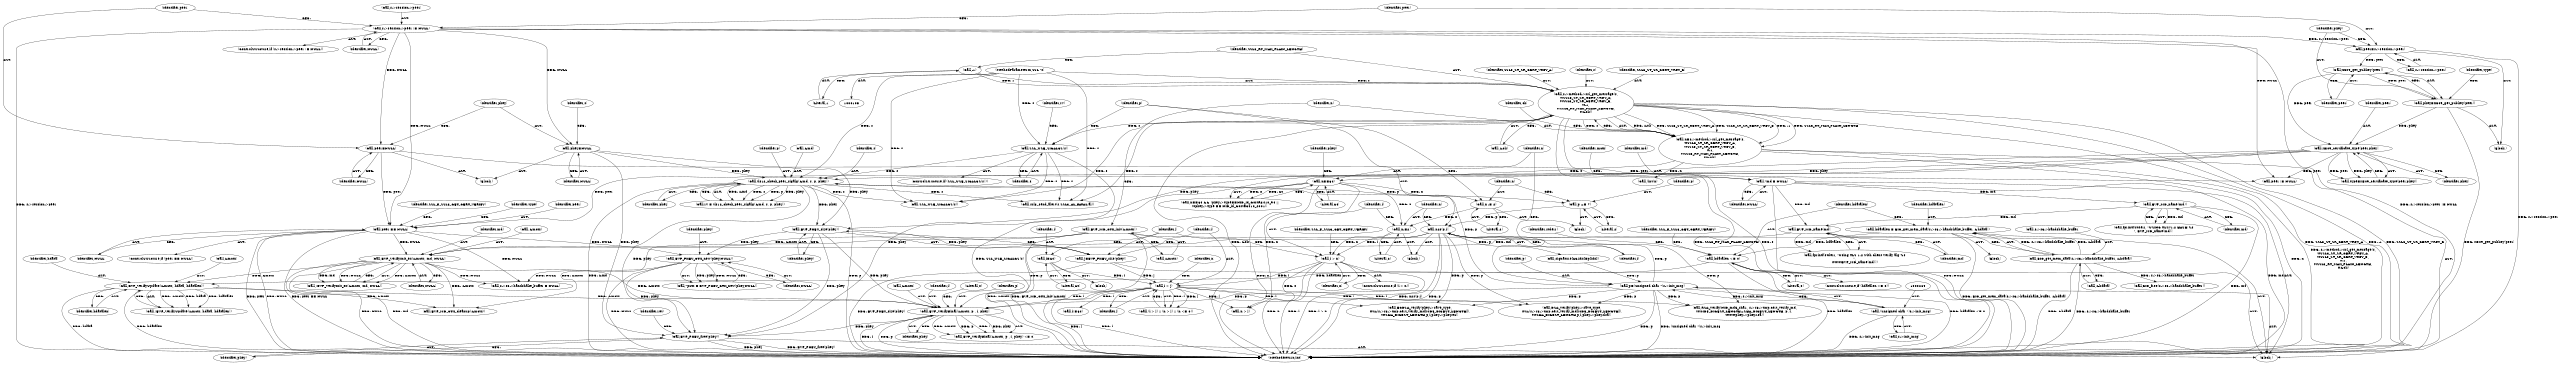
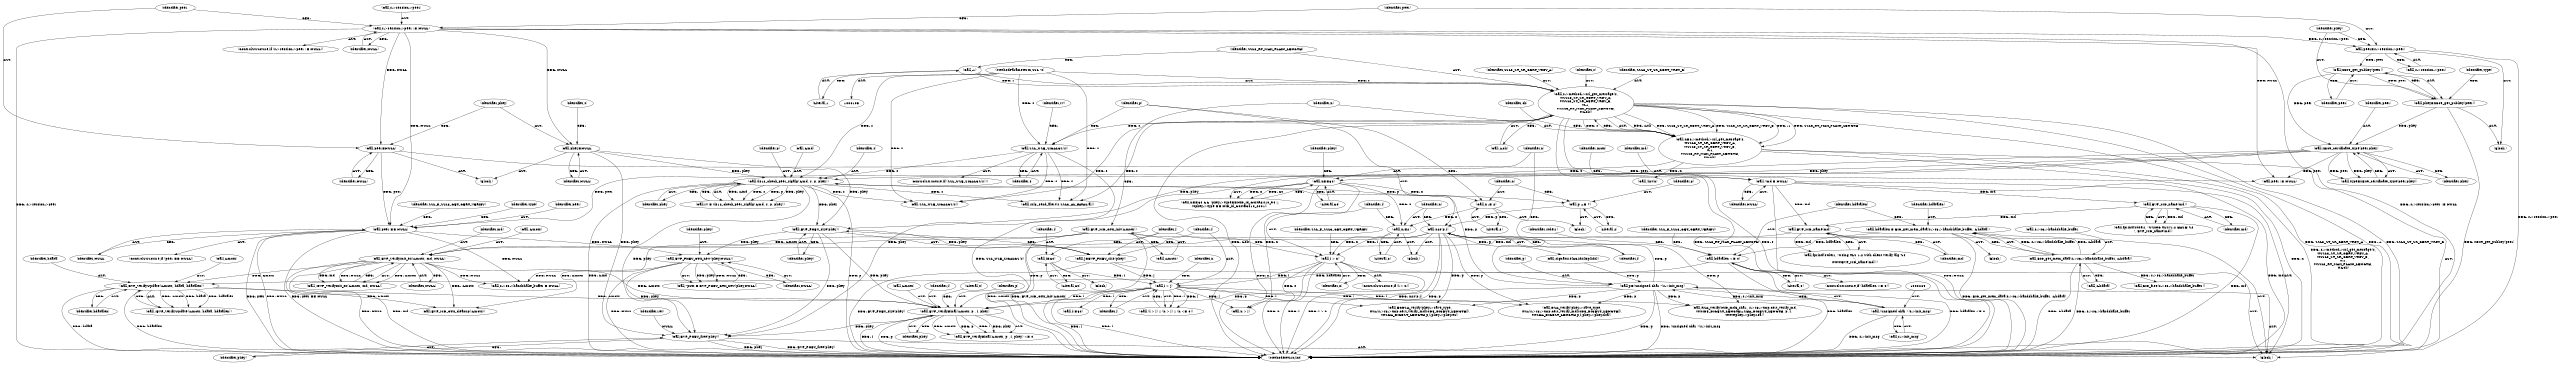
edge "(Call,peer == NULL)" -> "(Call,EVP_VerifyInit_ex(&mctx, md, NULL))": removed, label "DDG: NULL"
edge "(Identifier,ret)" -> "(Call,EVP_PKEY_free(pkey))": label "CFG: " -> "NULL: "
